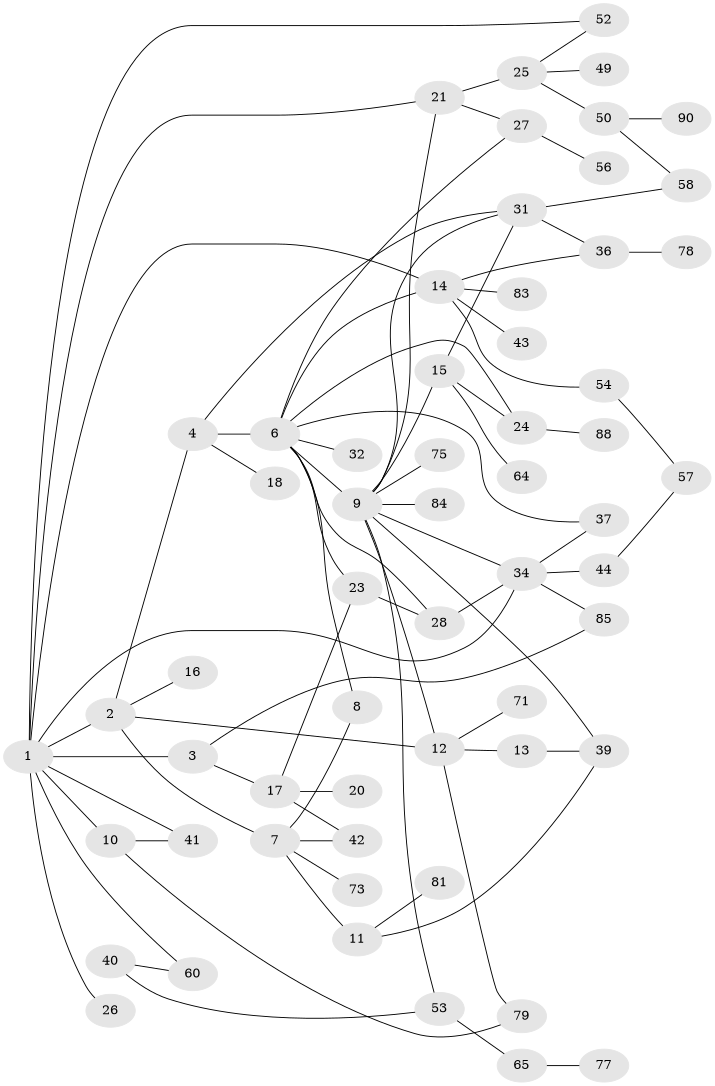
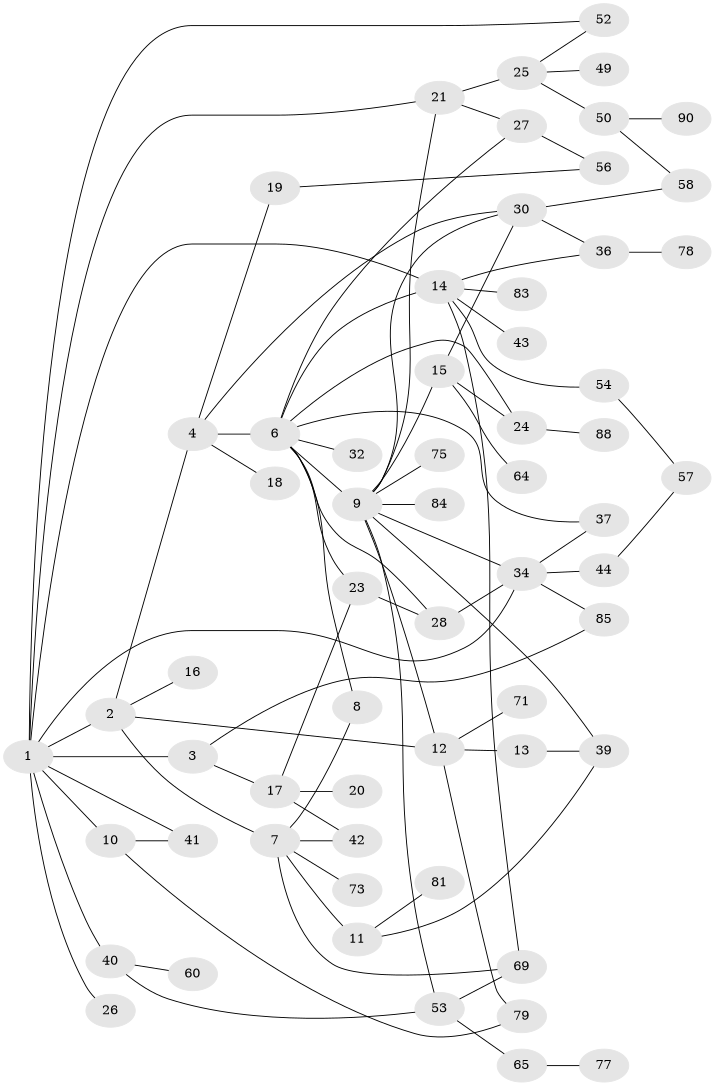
node "19": added
node "31": label "31" -> "30"
edge "1" -- "60": now "1" -- "40"
node "69": added
